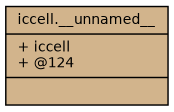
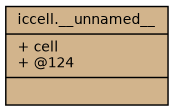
node "iccell.__unnamed__": text "+ iccell" -> "+ cell"
